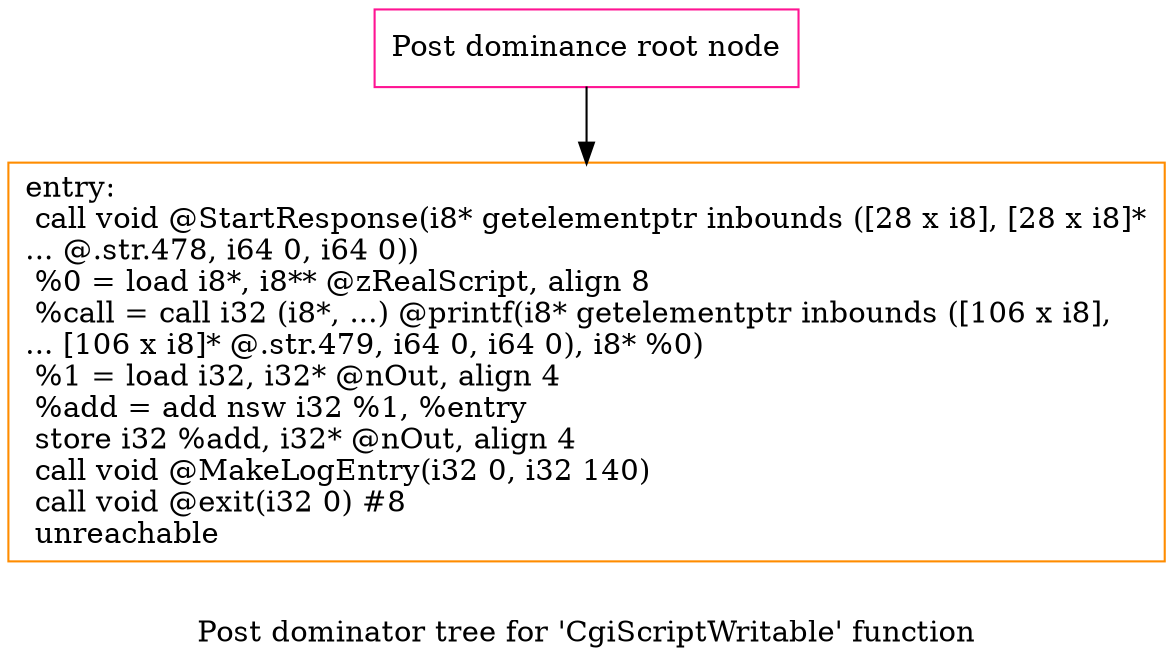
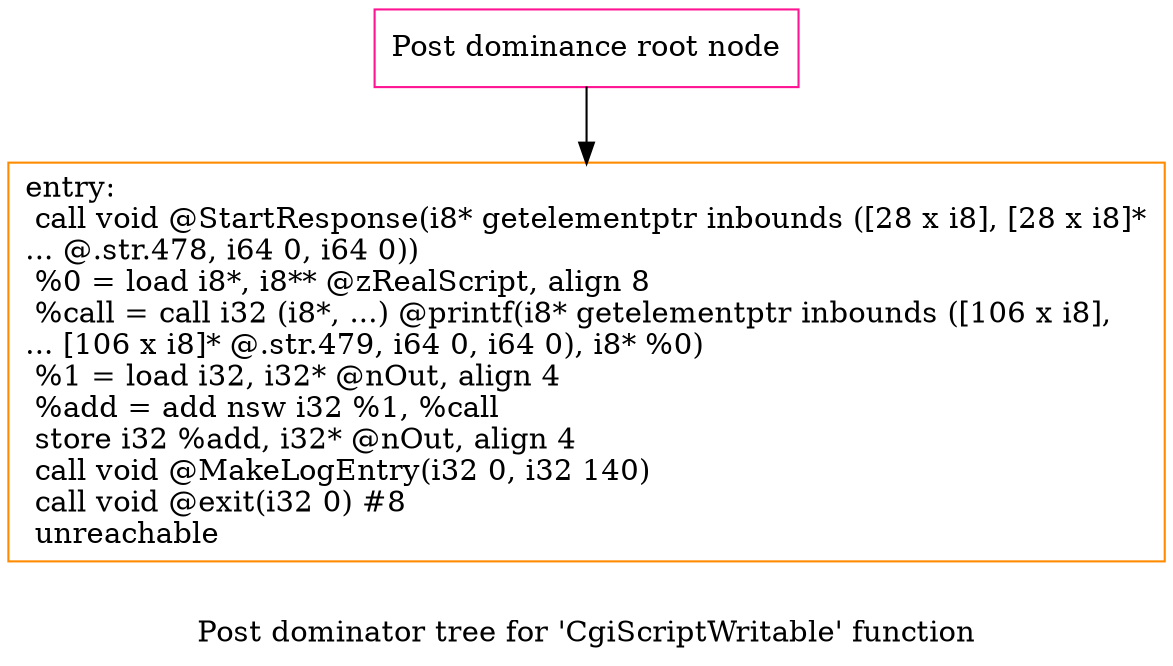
node "entry:": text "%add = add nsw i32 %1, %entry" -> "%add = add nsw i32 %1, %call"
